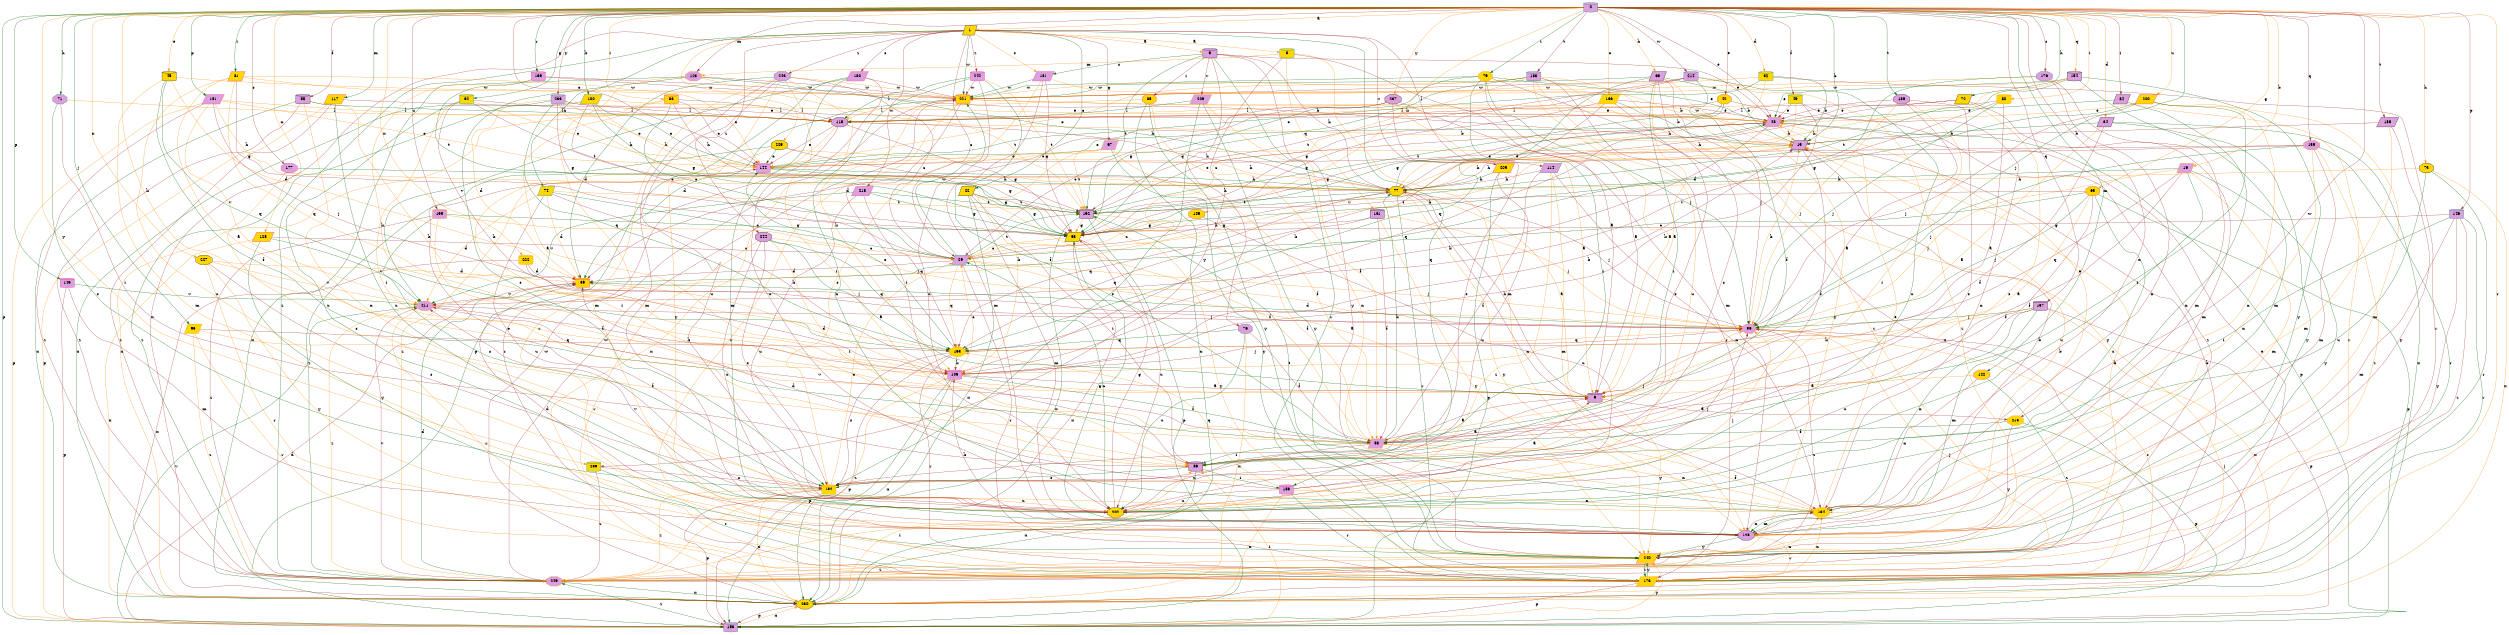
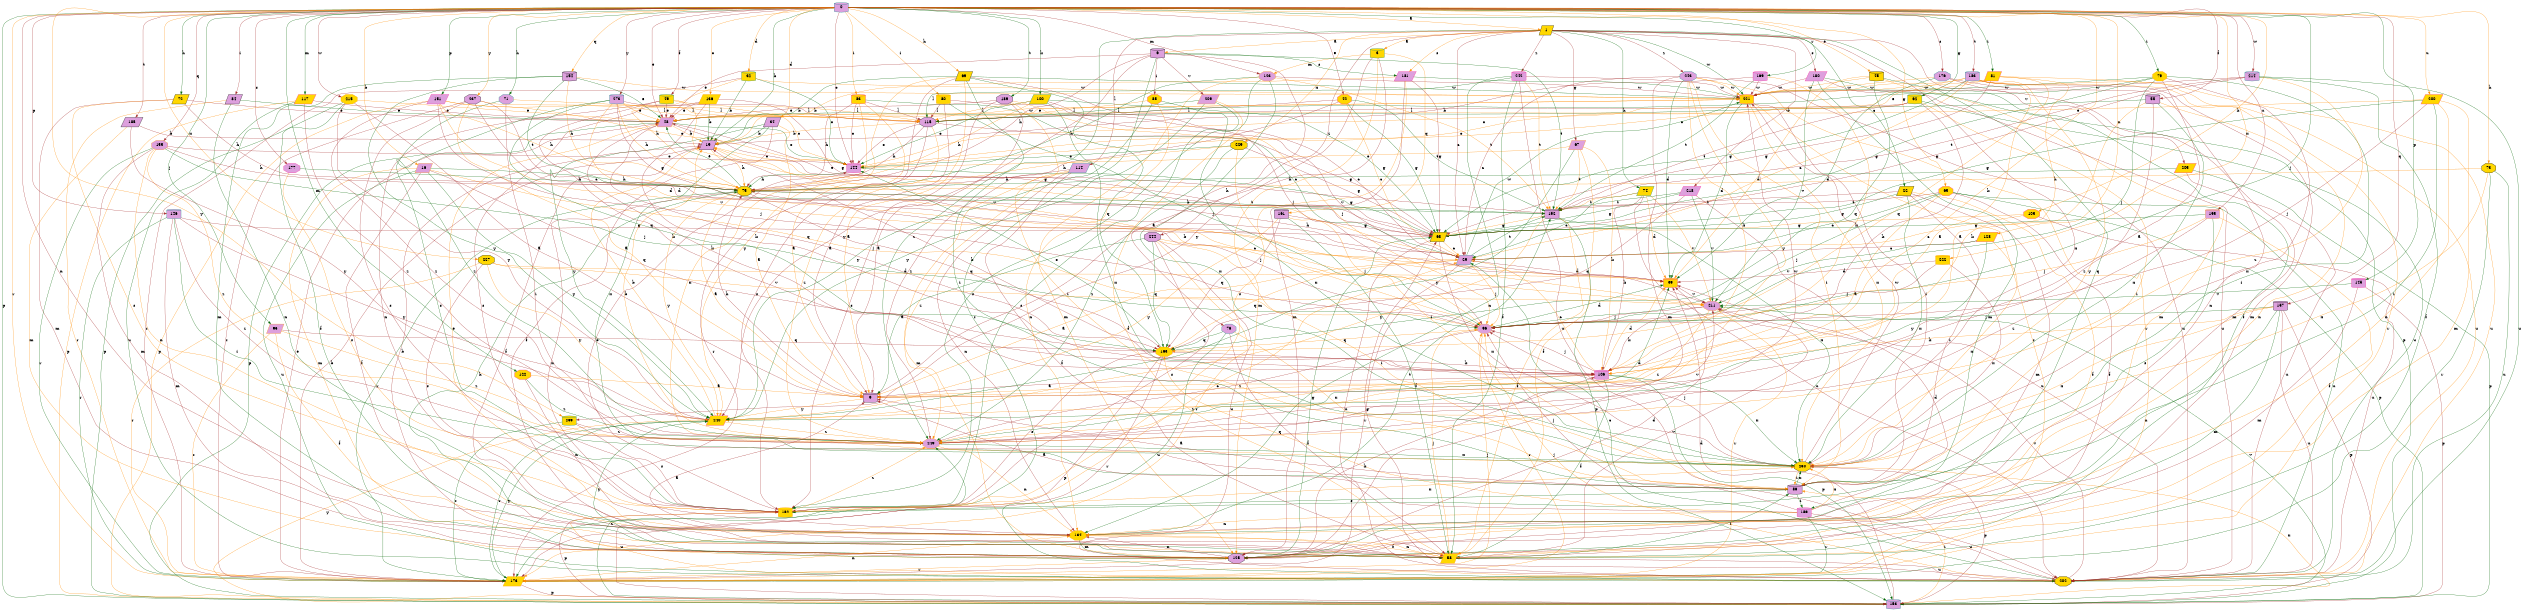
node "69": fillcolor plum -> gold
node "233": label "233" -> "273"
node "77": label "77" -> "75"
edge "42" -> "29": added, label "c"
edge "74" -> "211": label "d" -> "v"
edge "161" -> "58": color brown -> darkgreen
node "95": fillcolor gold -> plum
edge "9" -> "215": reversed
node "58": fillcolor plum -> gold
